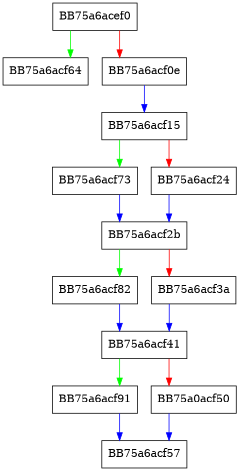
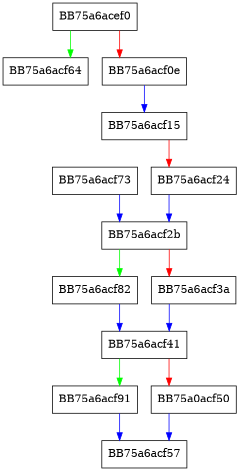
edge "BB75a6acf15" -> "BB75a6acf73": removed
